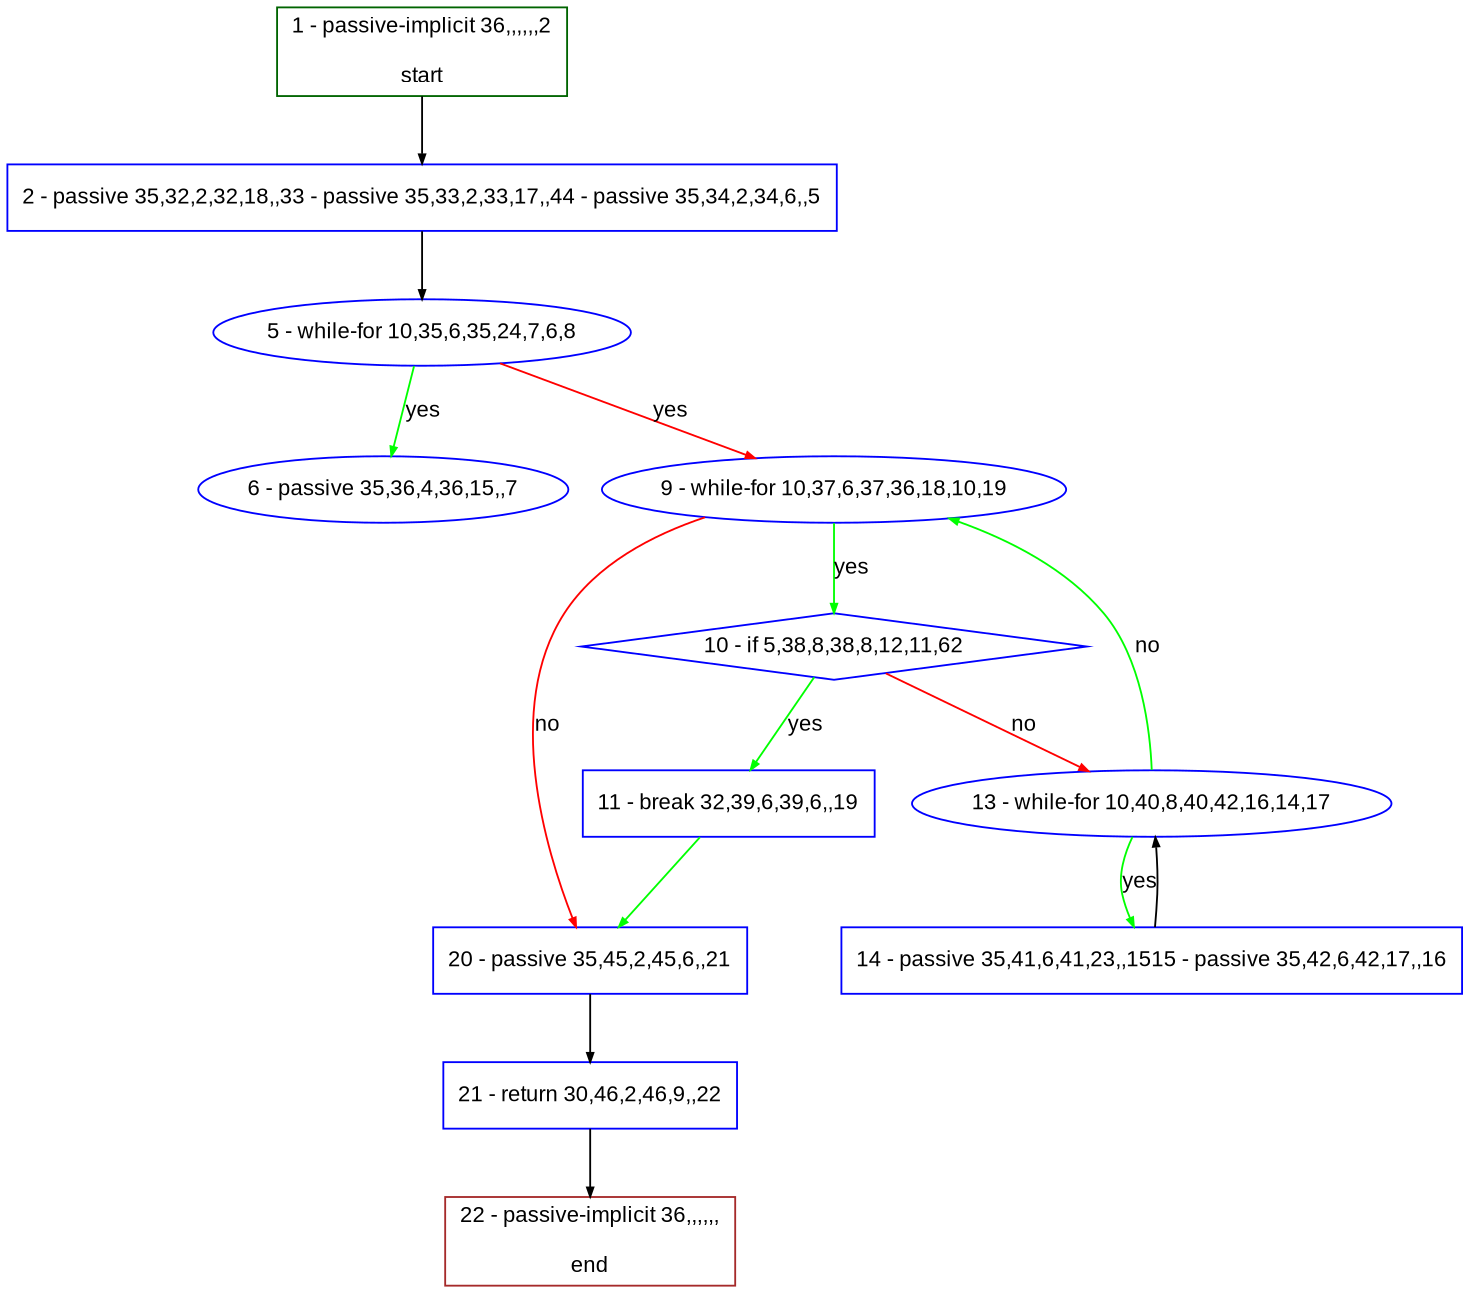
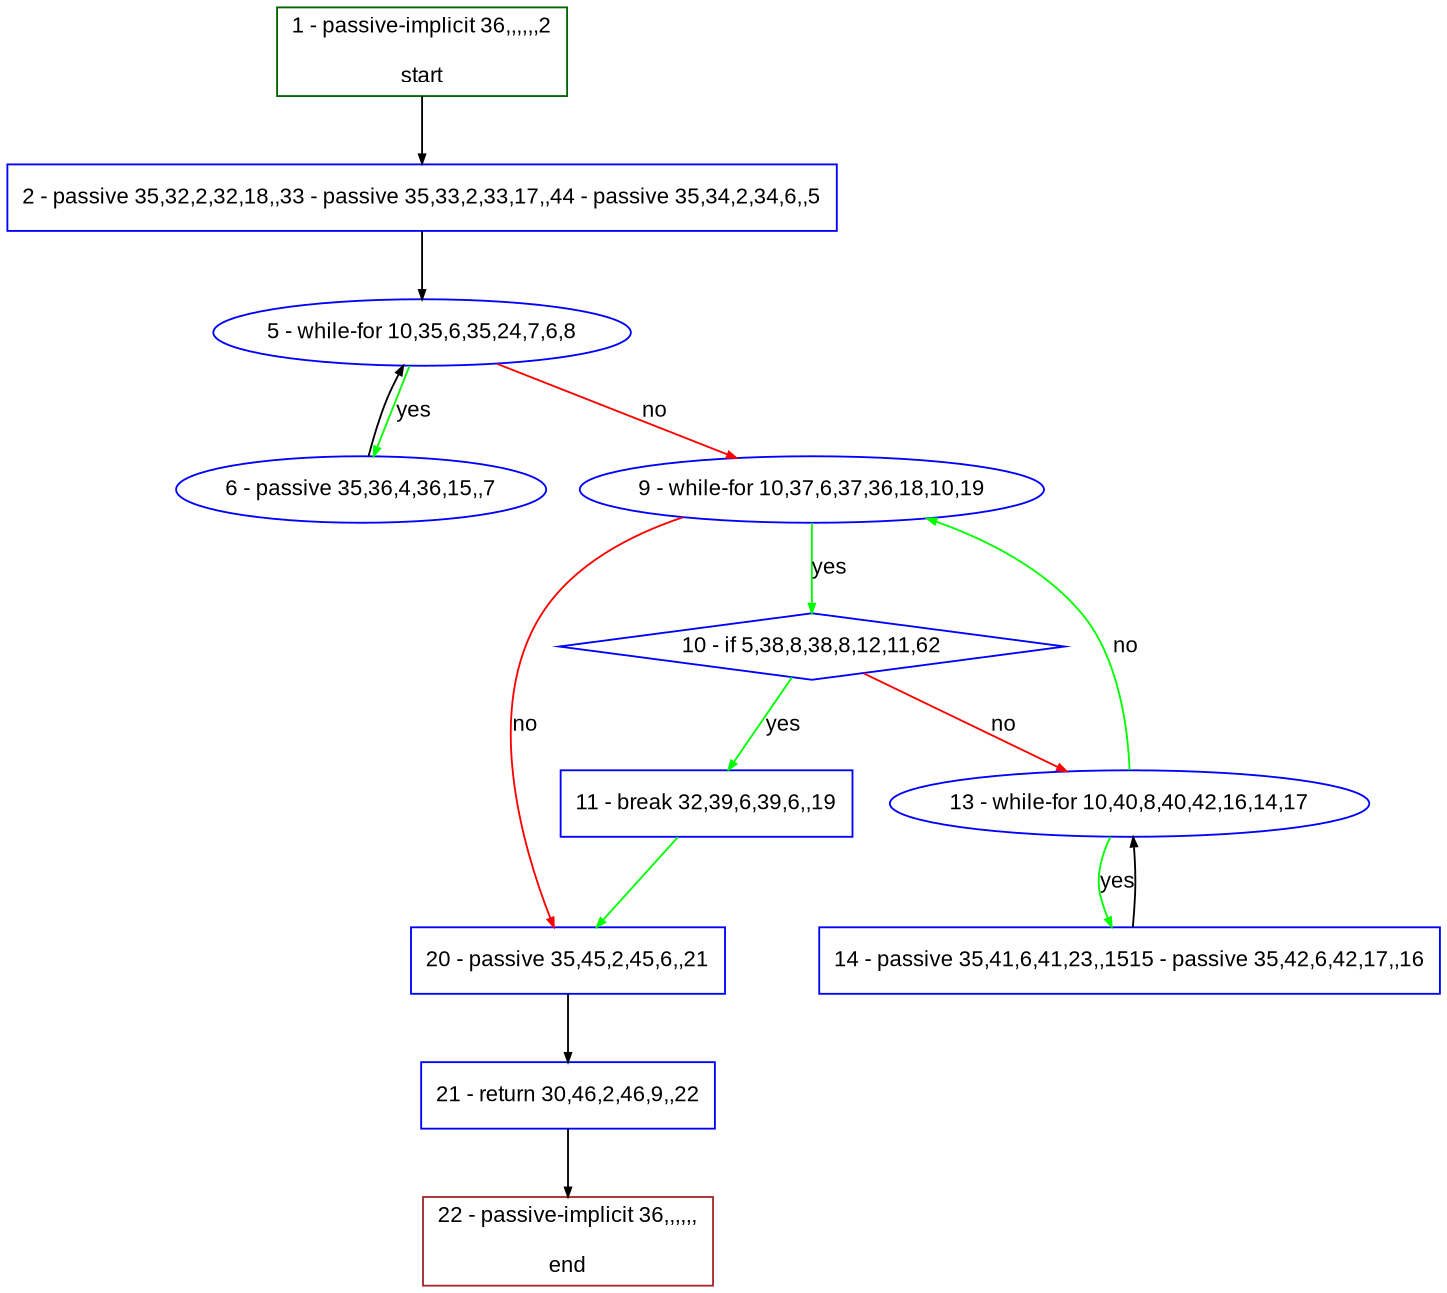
edge "5 - while-for 10,35,6,35,24,7,6,8" -> "9 - while-for 10,37,6,37,36,18,10,19": label "yes" -> "no"
edge "6 - passive 35,36,4,36,15,,7" -> "5 - while-for 10,35,6,35,24,7,6,8": added
